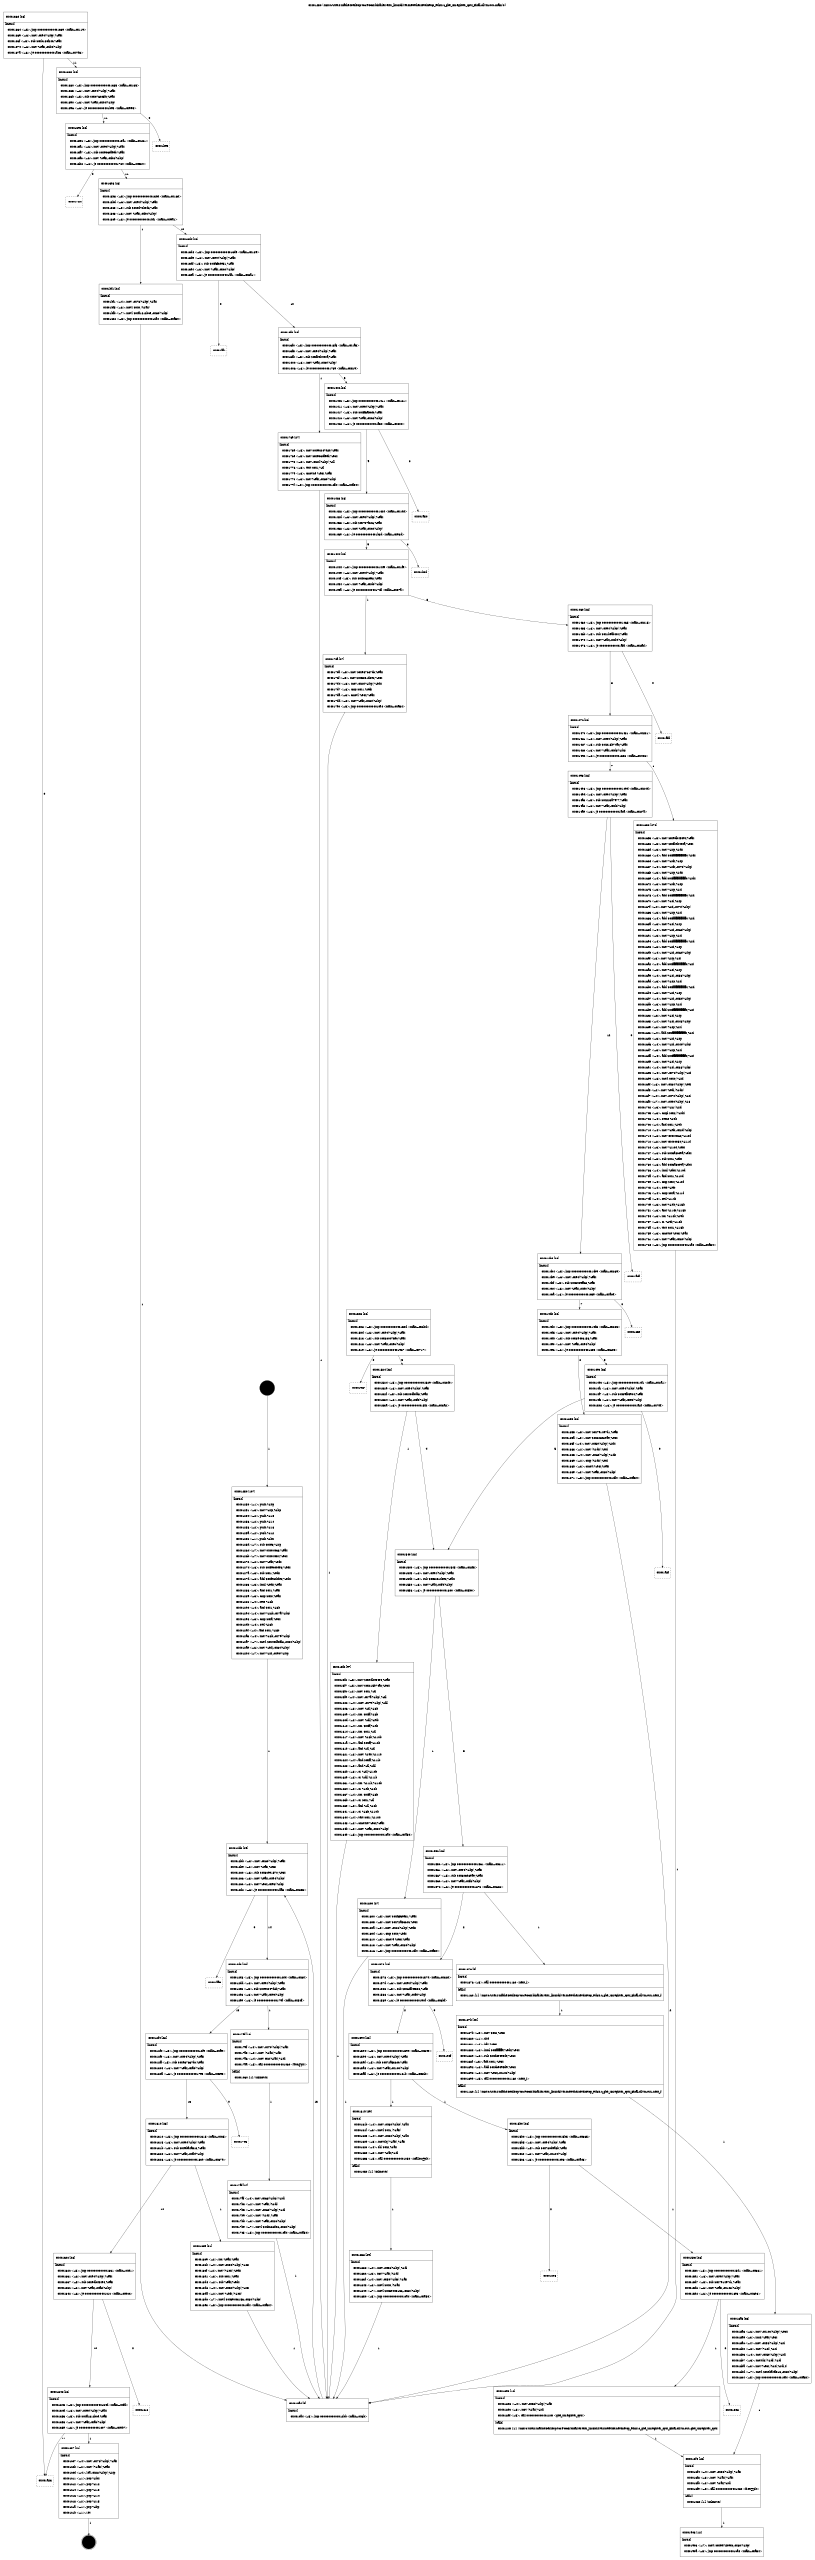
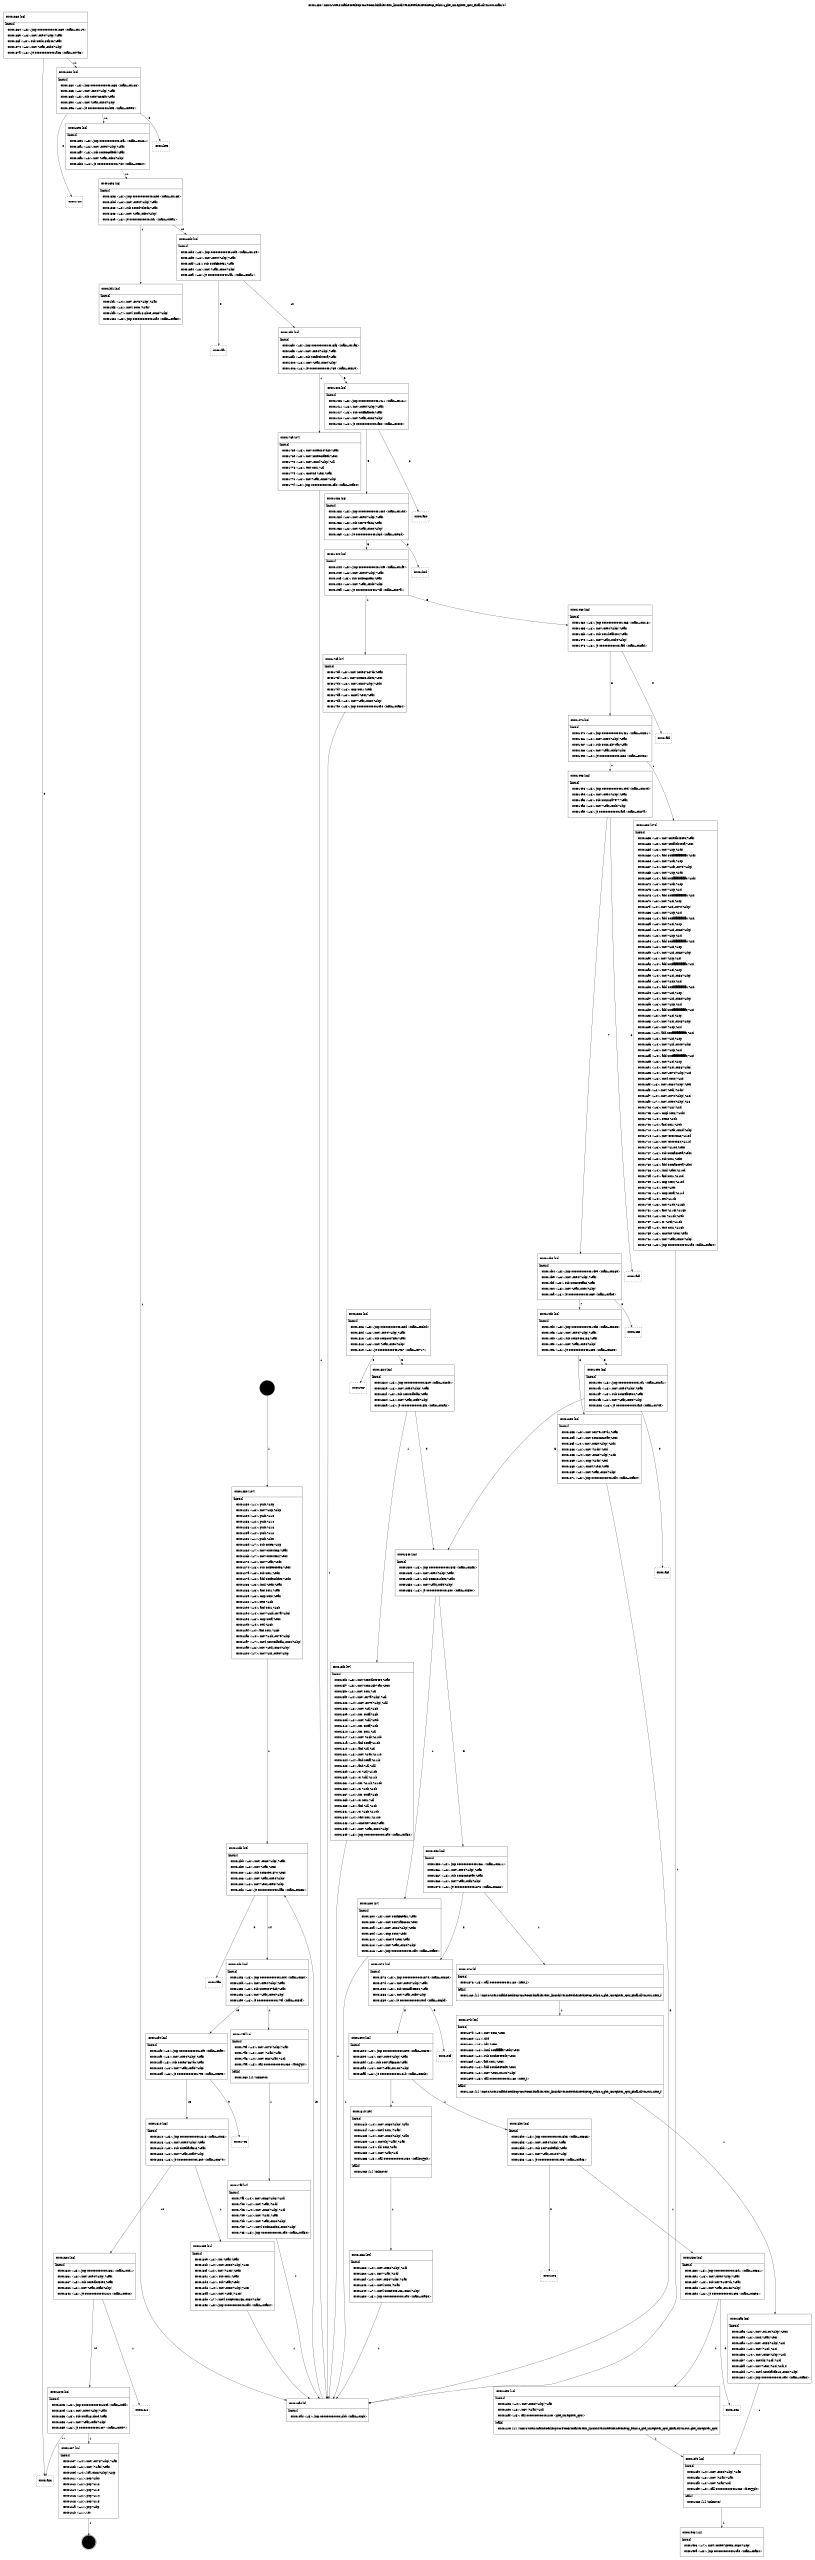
edge "0x40139c [28]" -> "0x401784": now "0x401380 [28]" -> "0x401784"
edge "0x401498 [28]" -> "0x4014b4 [28]": label " 12" -> " 7"
edge "0x40132c [28]" -> "0x401c1c": label " 0" -> " 1"
